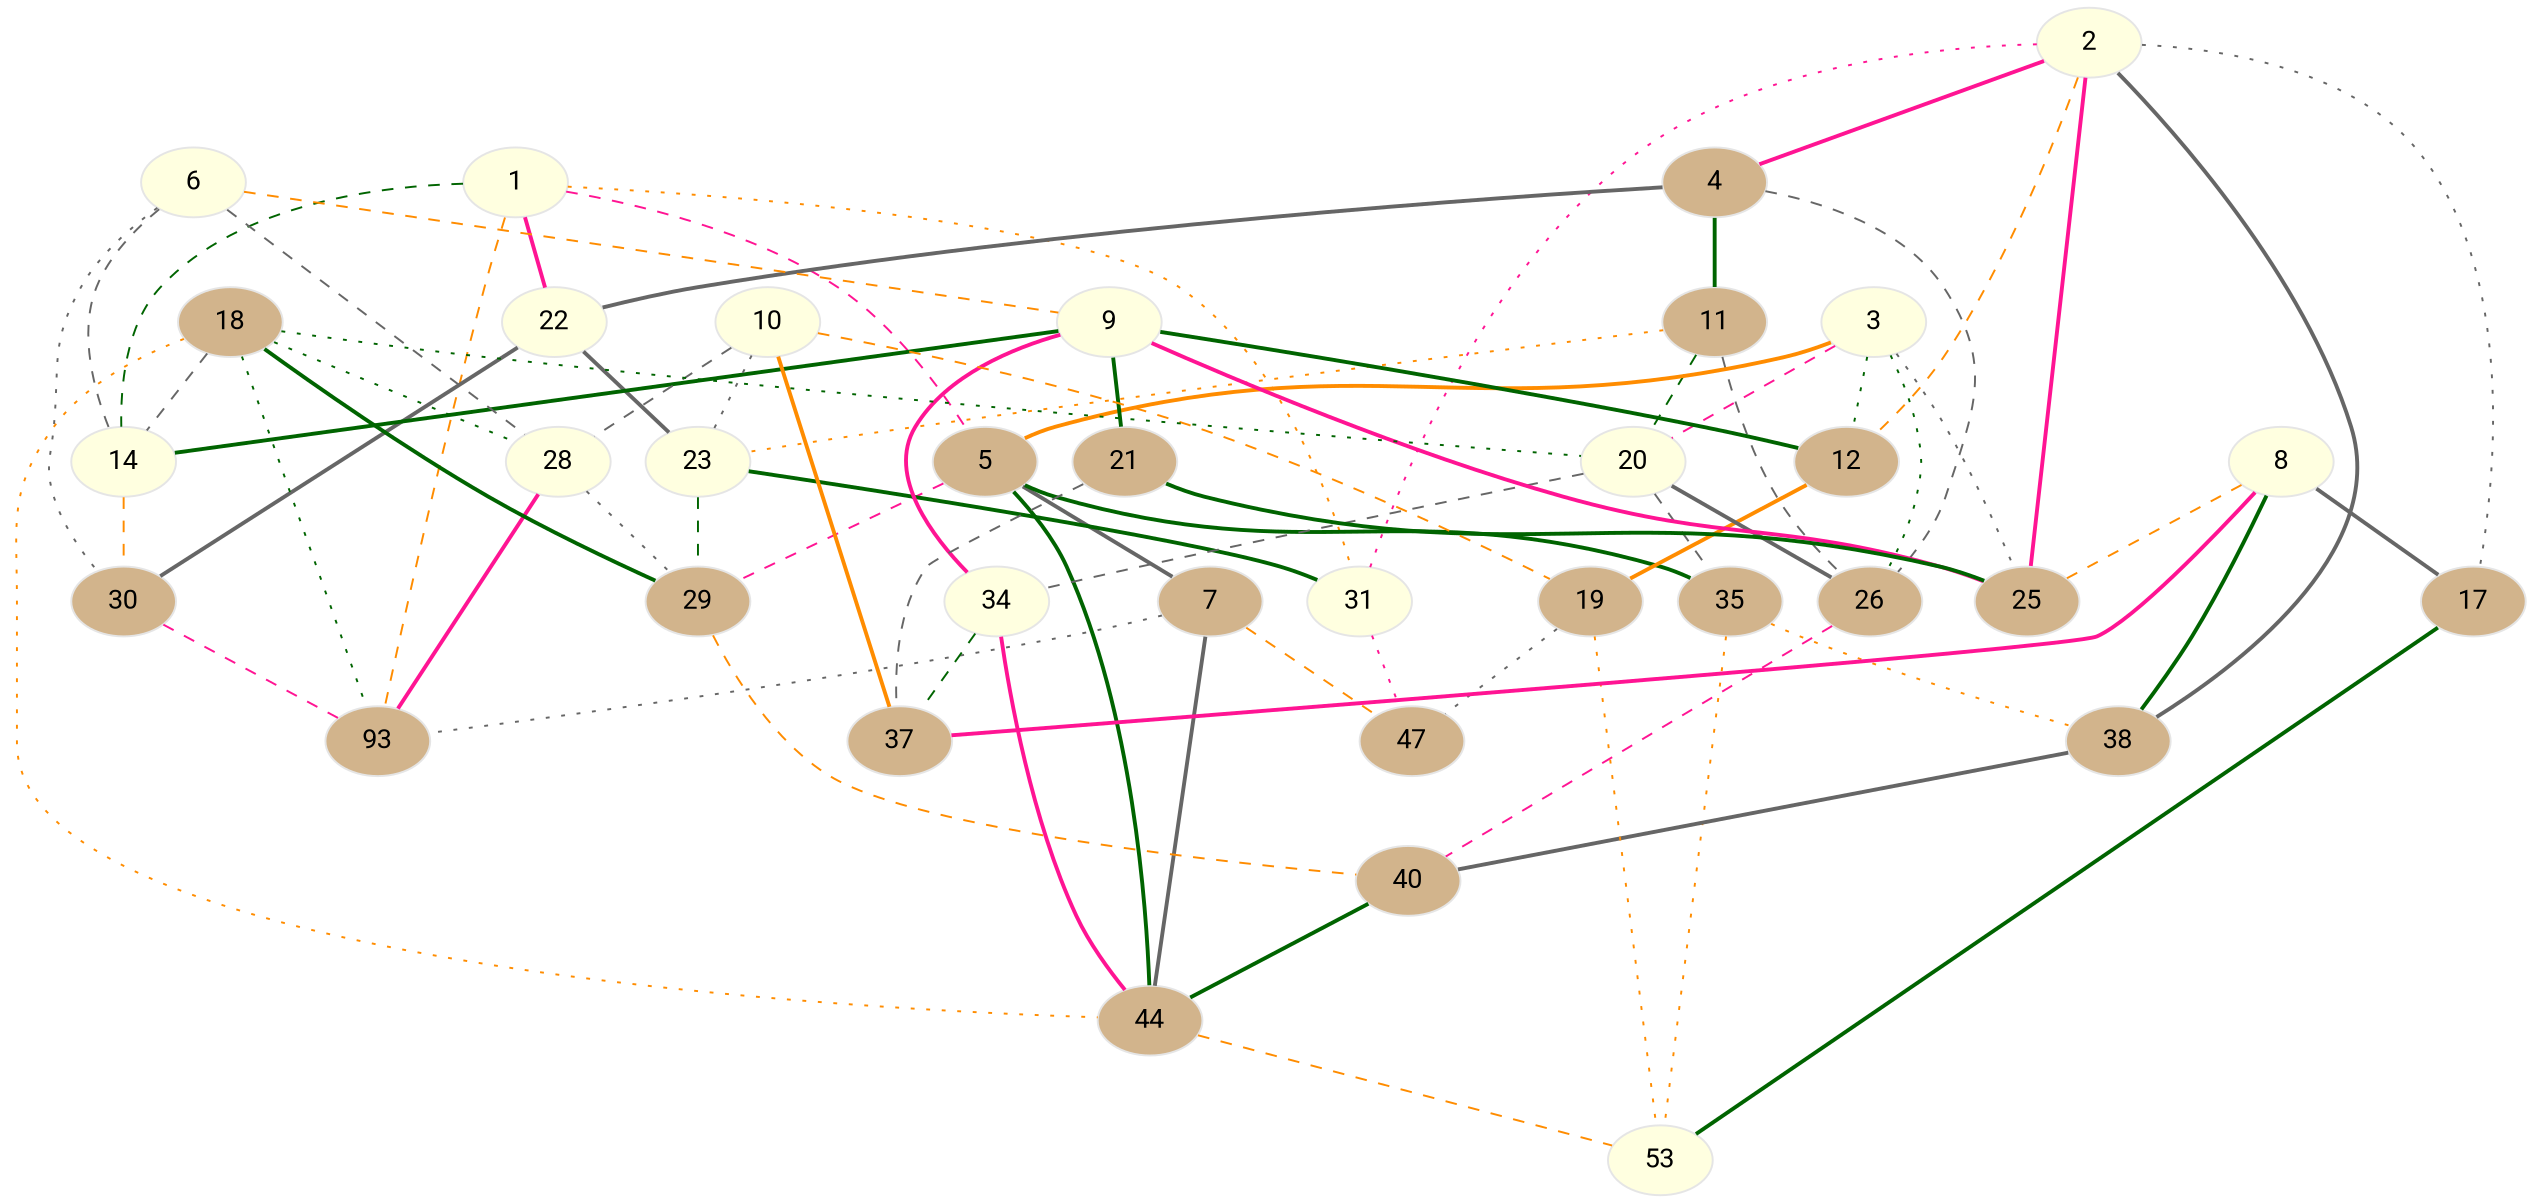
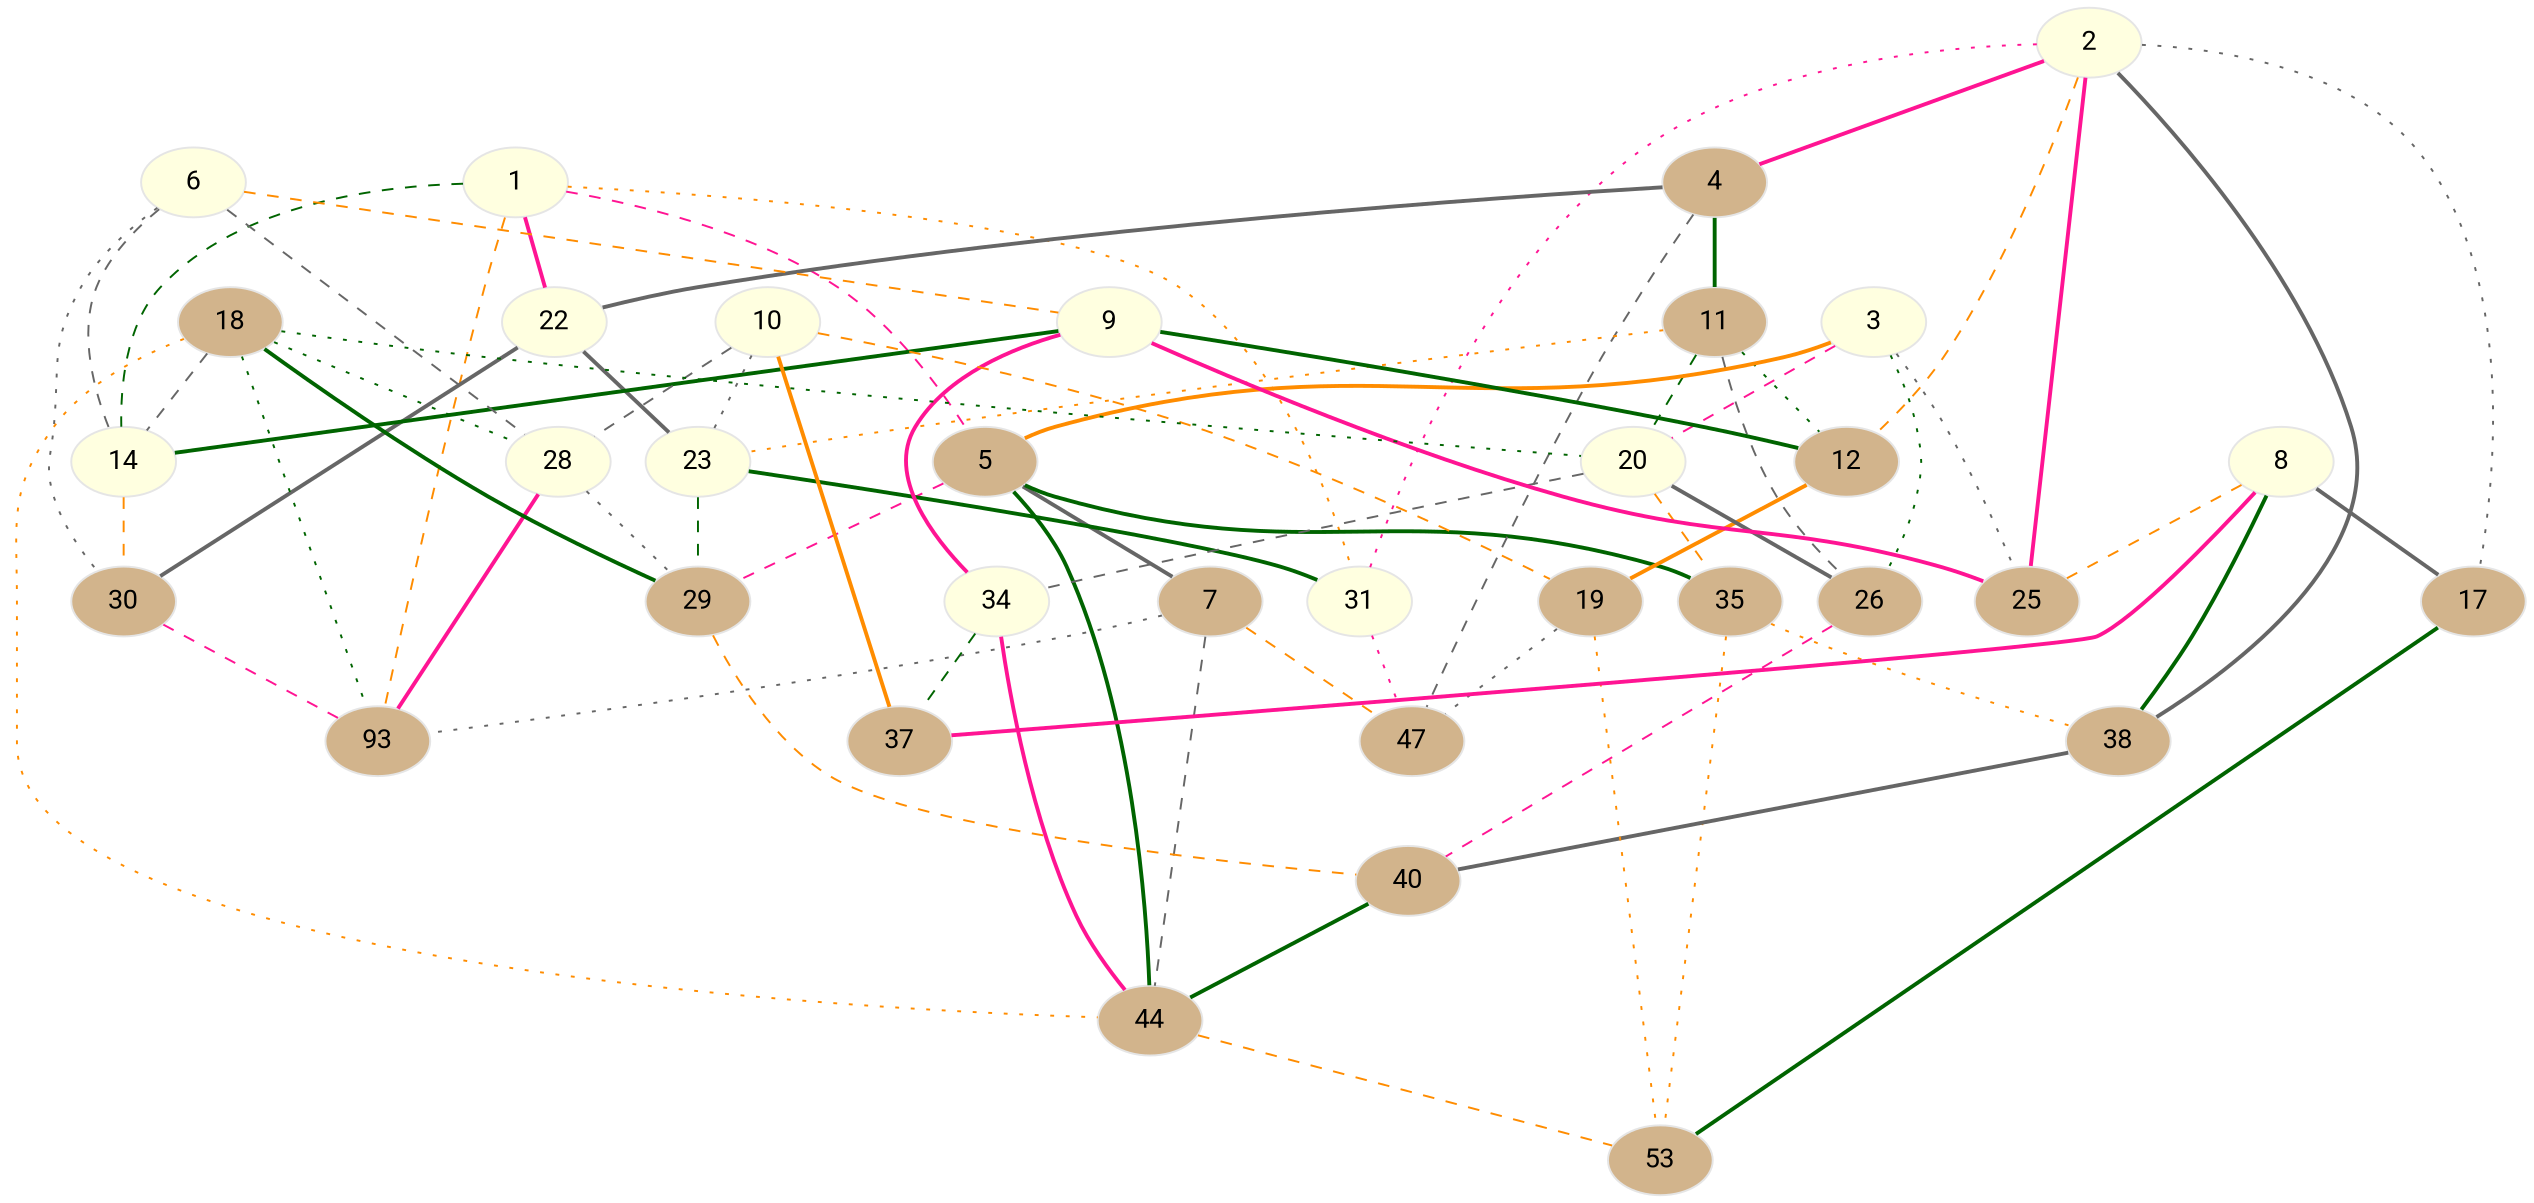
edge "4" -- "26": now "4" -- "47"
edge "3" -- "12": now "11" -- "12"
node "21": removed
edge "20" -- "35": color gray40 -> darkorange
edge "7" -- "44": style bold -> dashed
node "53": fillcolor lightyellow -> tan
